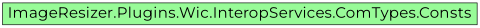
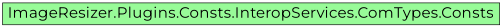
node "ImageResizer.Plugins.Wic.InteropServices.ComTypes.Consts": label "ImageResizer.Plugins.Wic.InteropServices.ComTypes.Consts" -> "ImageResizer.Plugins.Consts.InteropServices.ComTypes.Consts"
